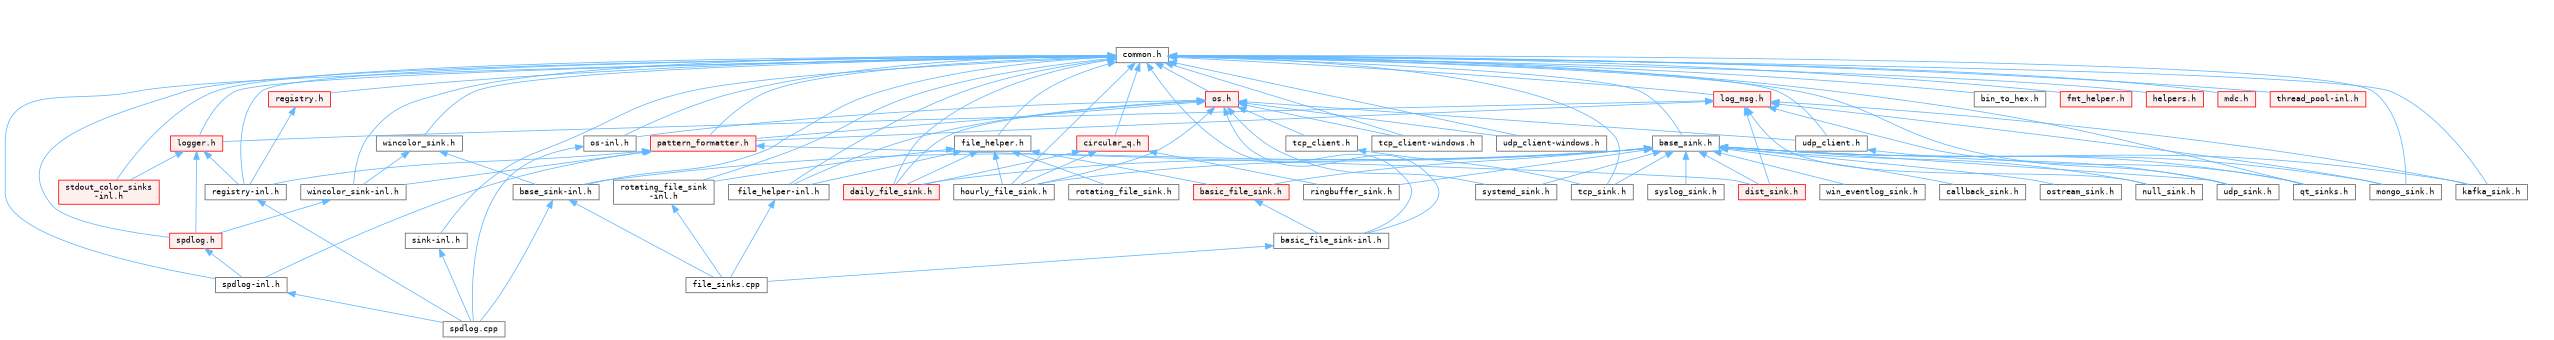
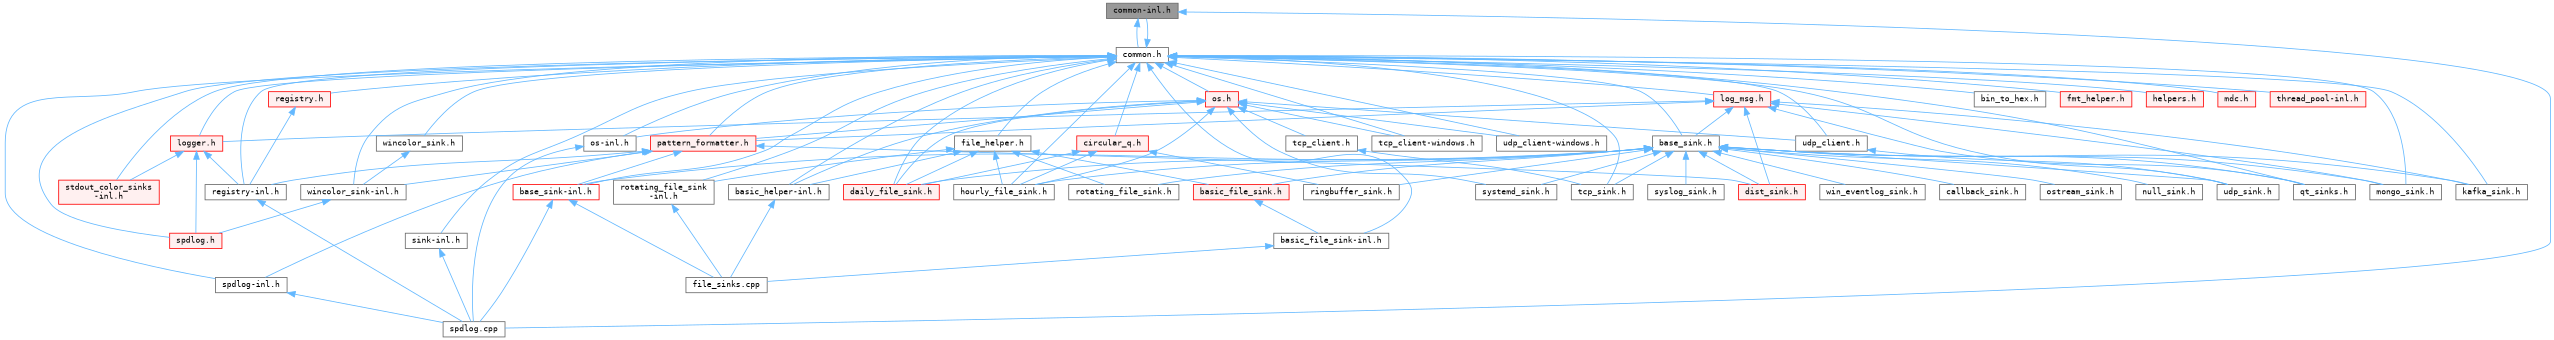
node "common-inl.h": added
edge "base_sink-inl.h" -> "wincolor_sink.h": now "base_sink-inl.h" -> "pattern_formatter.h"
edge "rotating_file_sink.h" -> "base_sink.h": added
edge "null_sink.h" -> "log_msg.h": now "base_sink.h" -> "log_msg.h"
edge "basic_file_sink-inl.h" -> "os.h": removed
node "base_sink-inl.h": color grey40 -> red
node "file_helper-inl.h": label "file_helper-inl.h" -> "basic_helper-inl.h"
edge "spdlog-inl.h" -> "spdlog.h": removed
